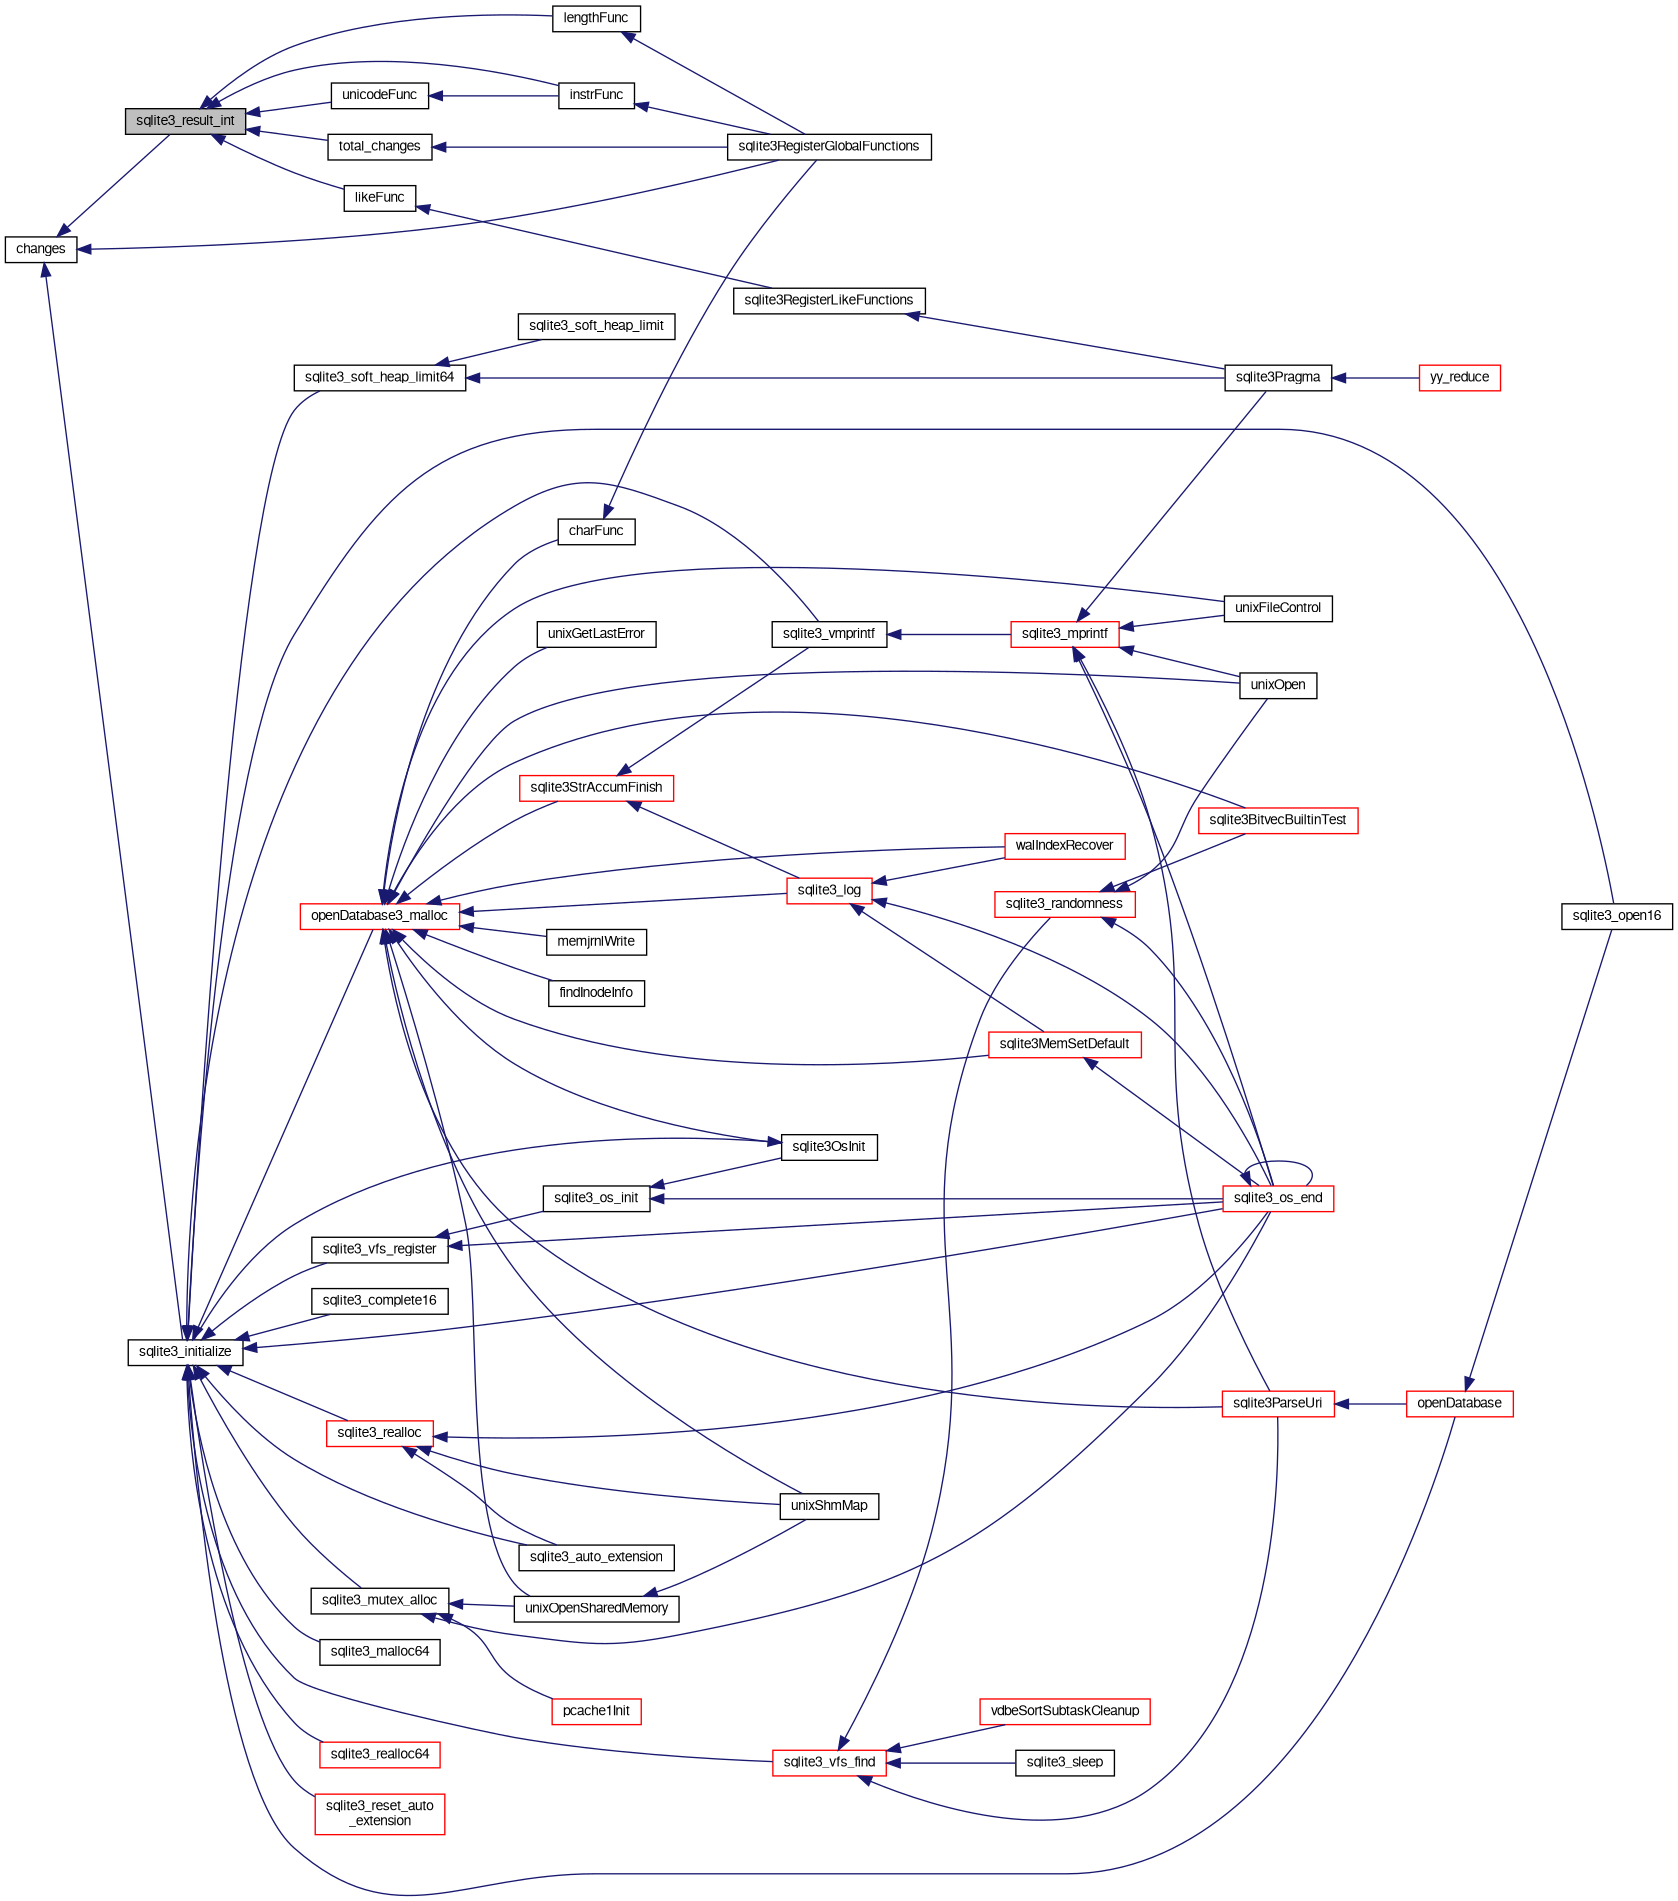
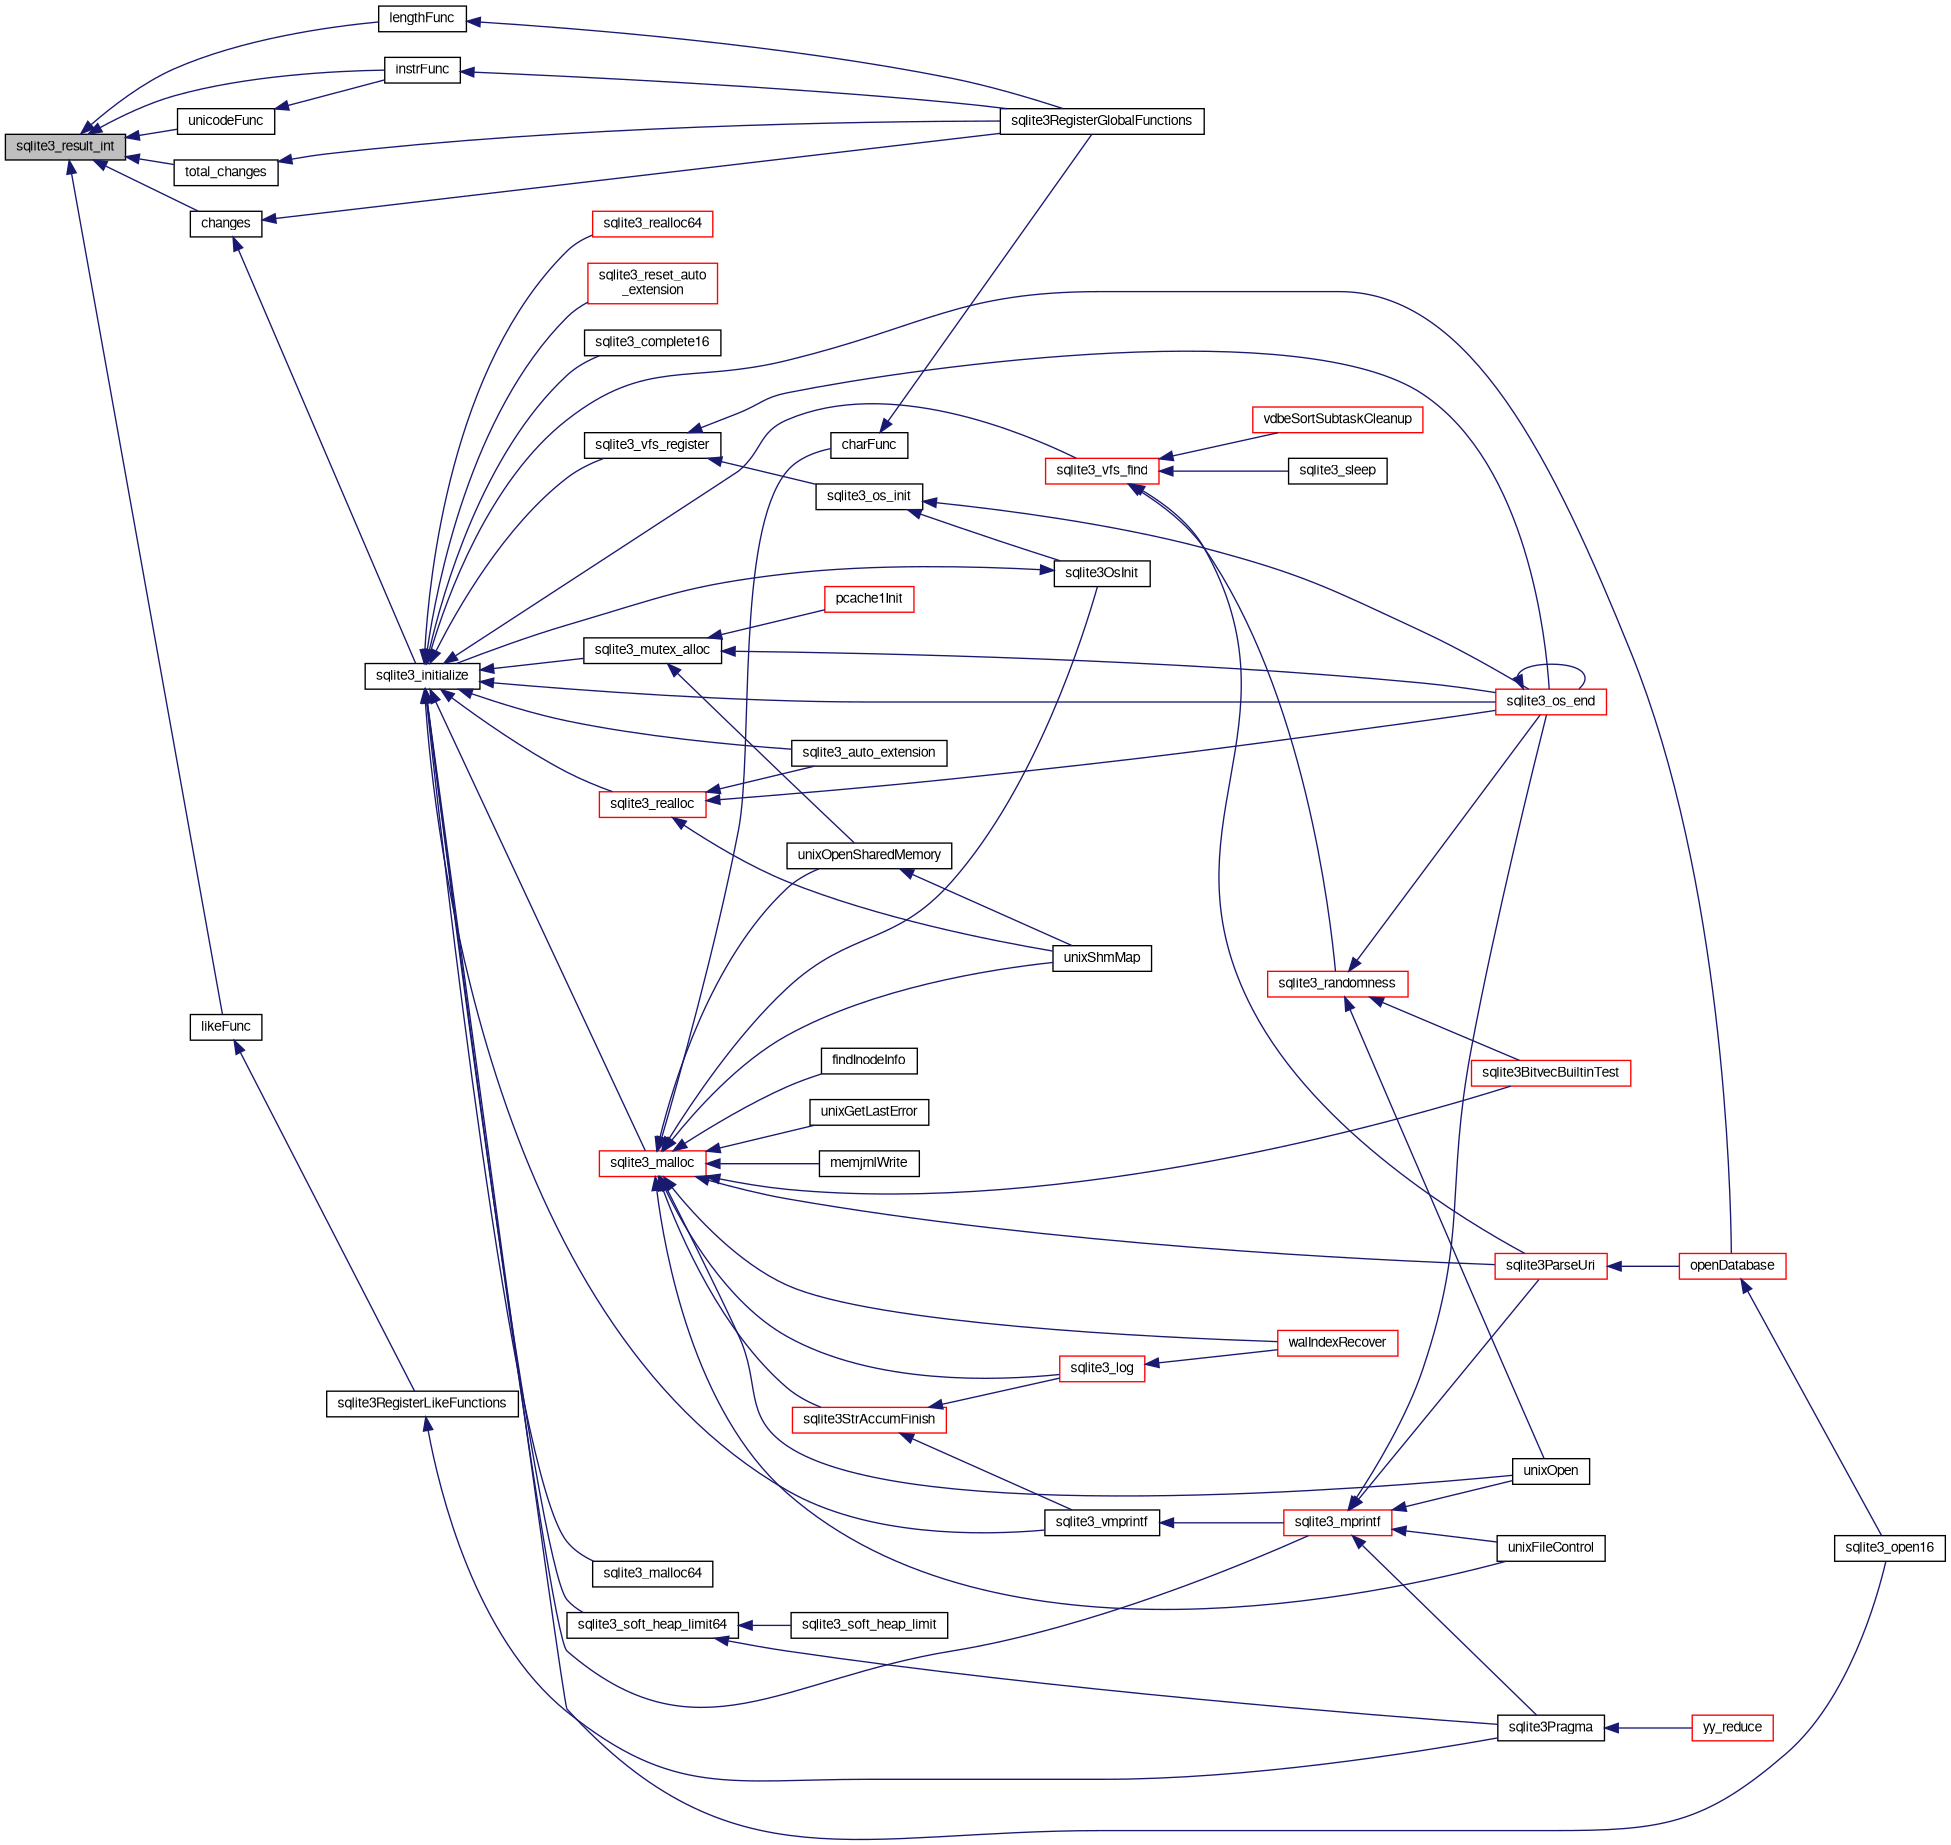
edge "sqlite3_result_int" -> "changes": reversed
node "openDatabase3_malloc": label "openDatabase3_malloc" -> "sqlite3_malloc"
edge "sqlite3_os_end" -> "sqlite3_log": removed
node "sqlite3MemSetDefault": removed
edge "sqlite3_mprintf" -> "sqlite3_initialize": added
